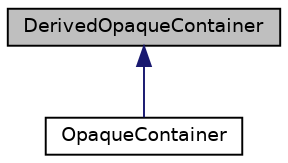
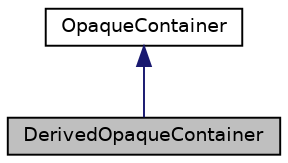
edge "OpaqueContainer" -> "DerivedOpaqueContainer": reversed
